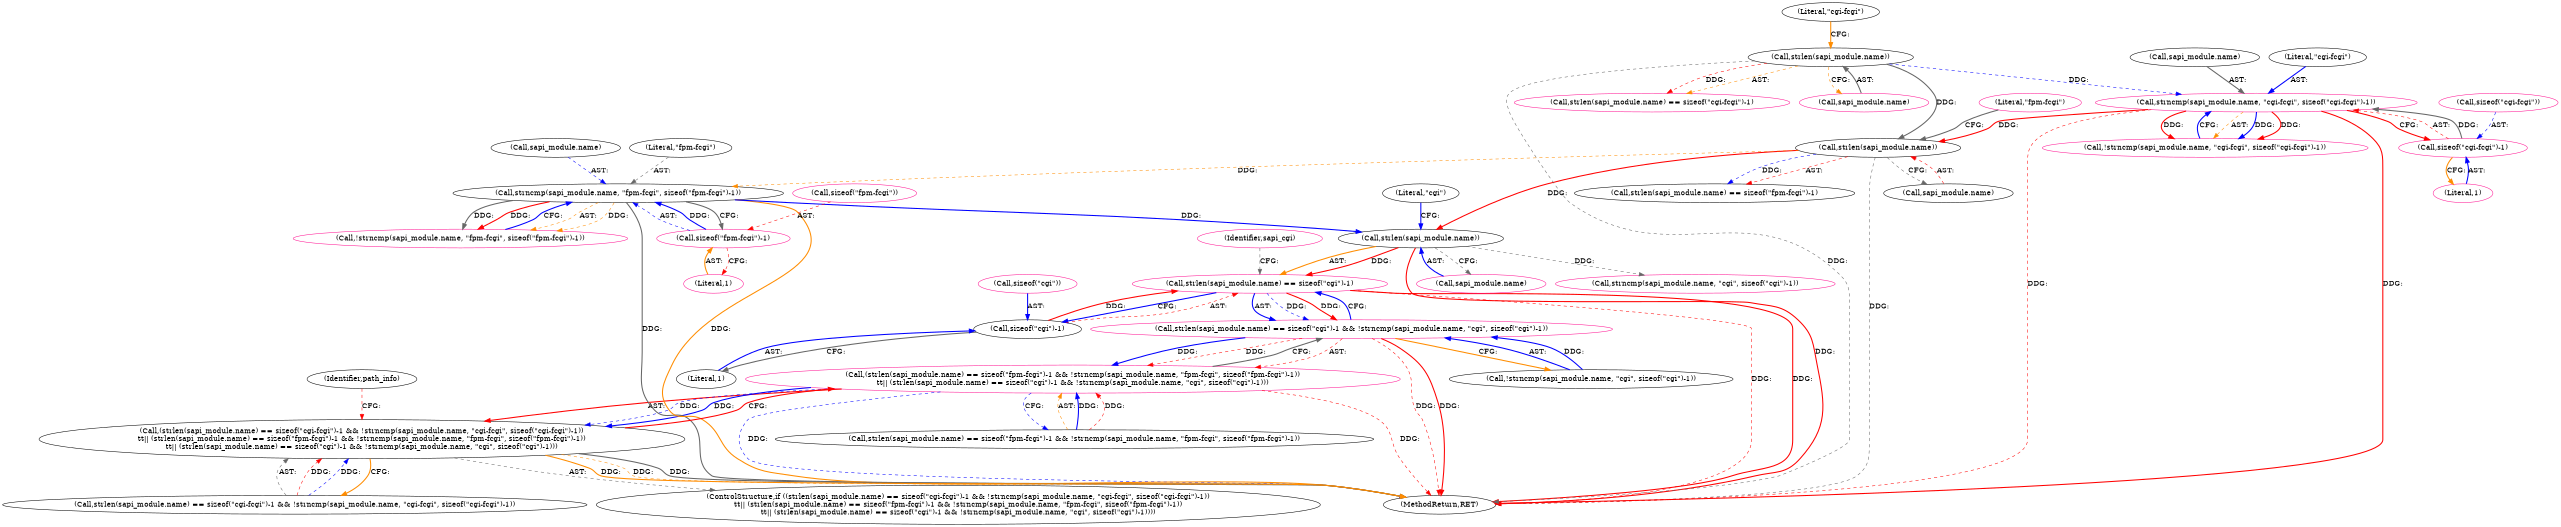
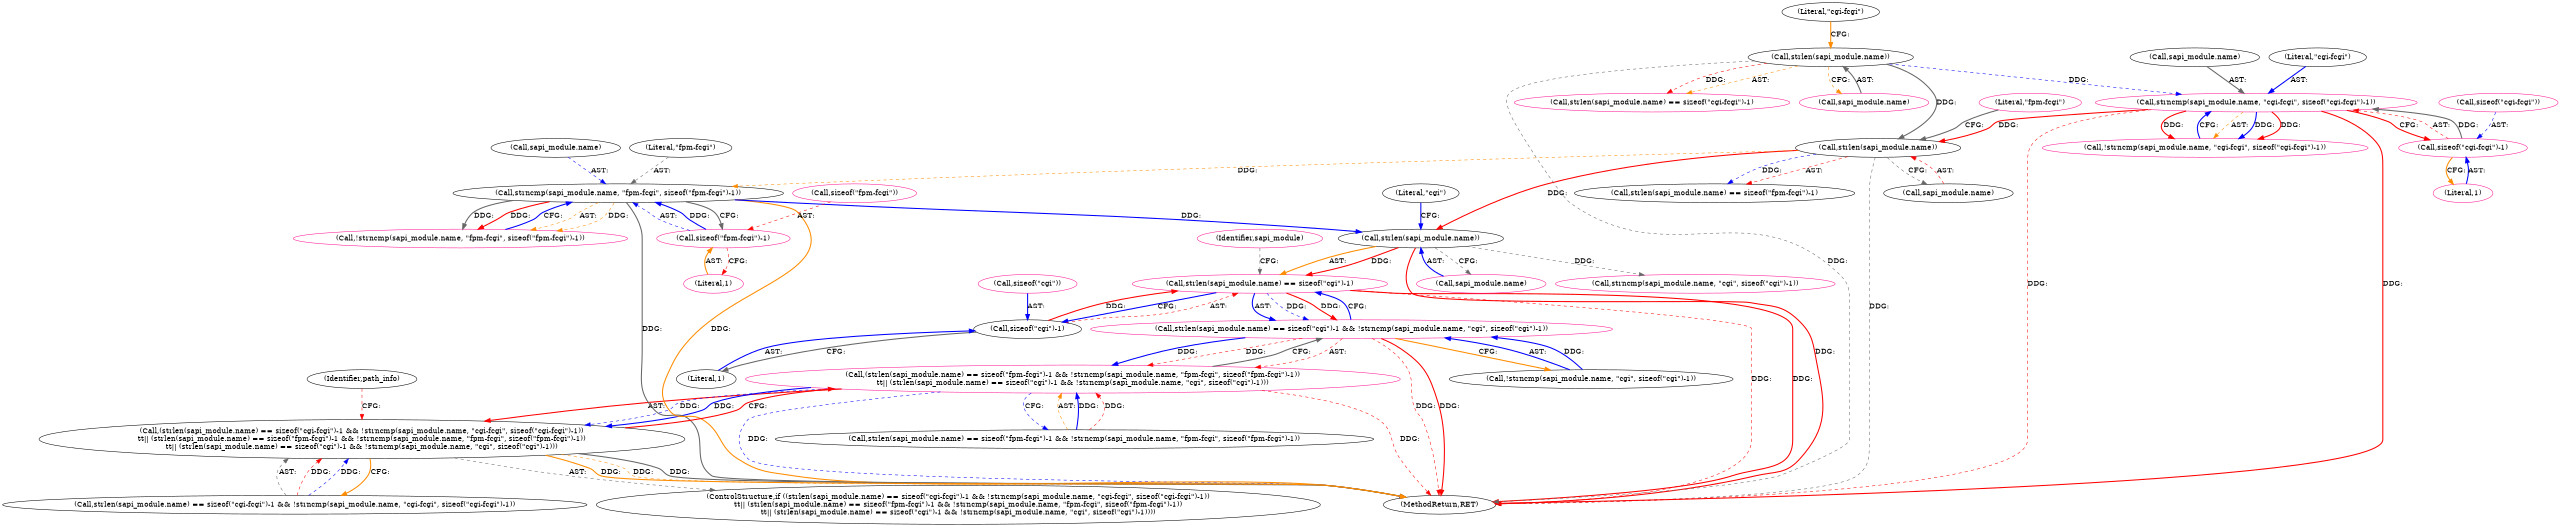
node "(Identifier,sapi_cgi)": label "(Identifier,sapi_cgi)" -> "(Identifier,sapi_module)"
